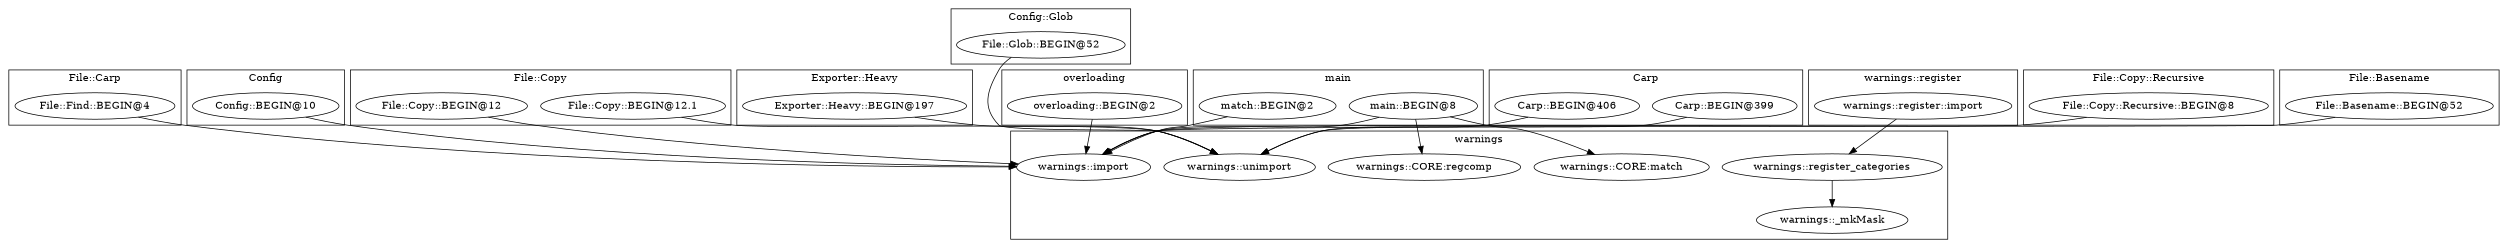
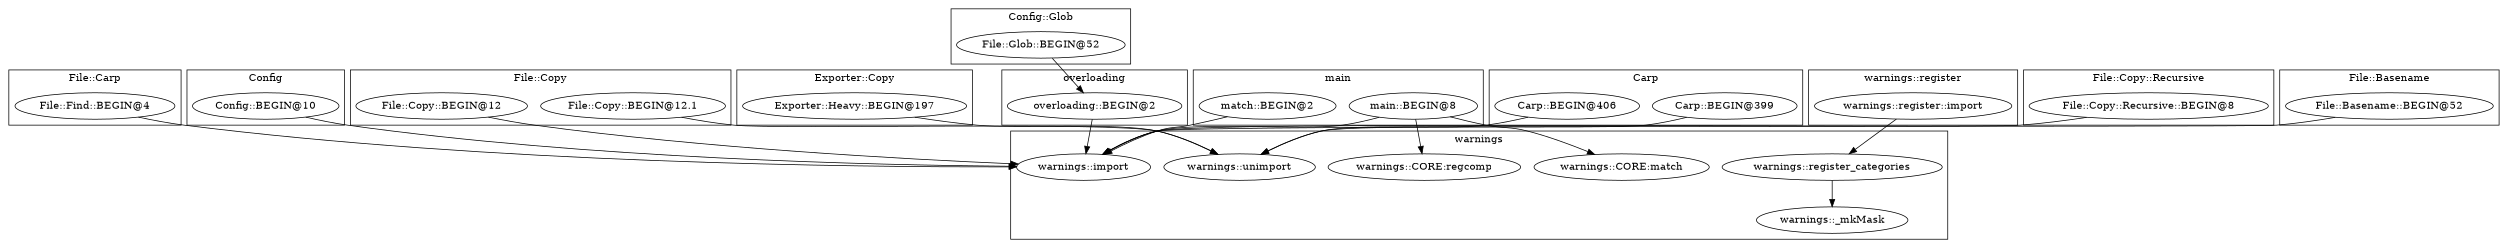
cluster "Exporter::Heavy": label "Exporter::Heavy" -> "Exporter::Copy"
edge "File::Glob::BEGIN@52" -> "warnings::unimport": now "File::Glob::BEGIN@52" -> "overloading::BEGIN@2"
